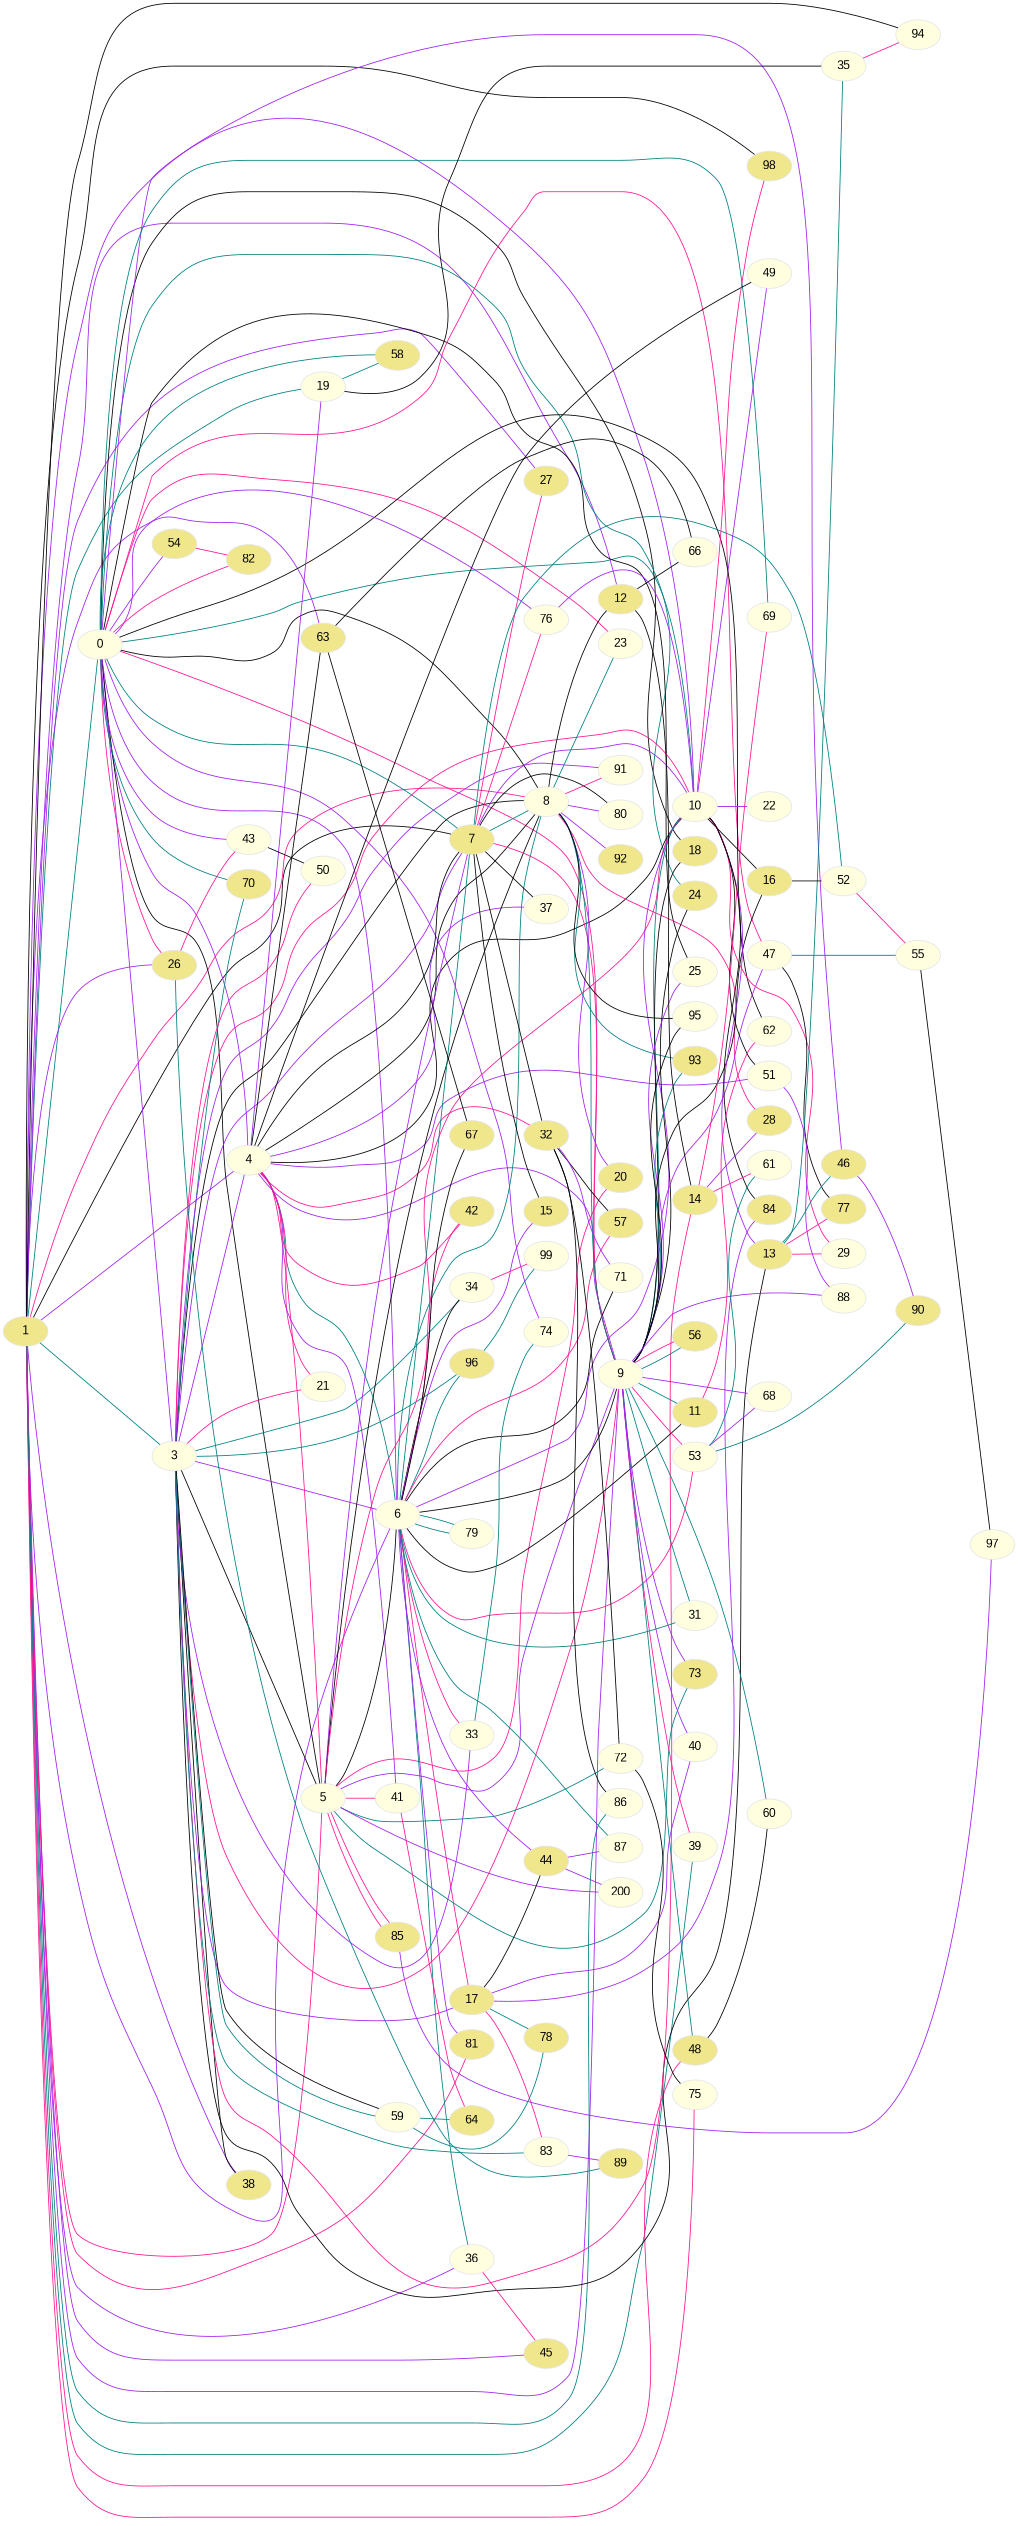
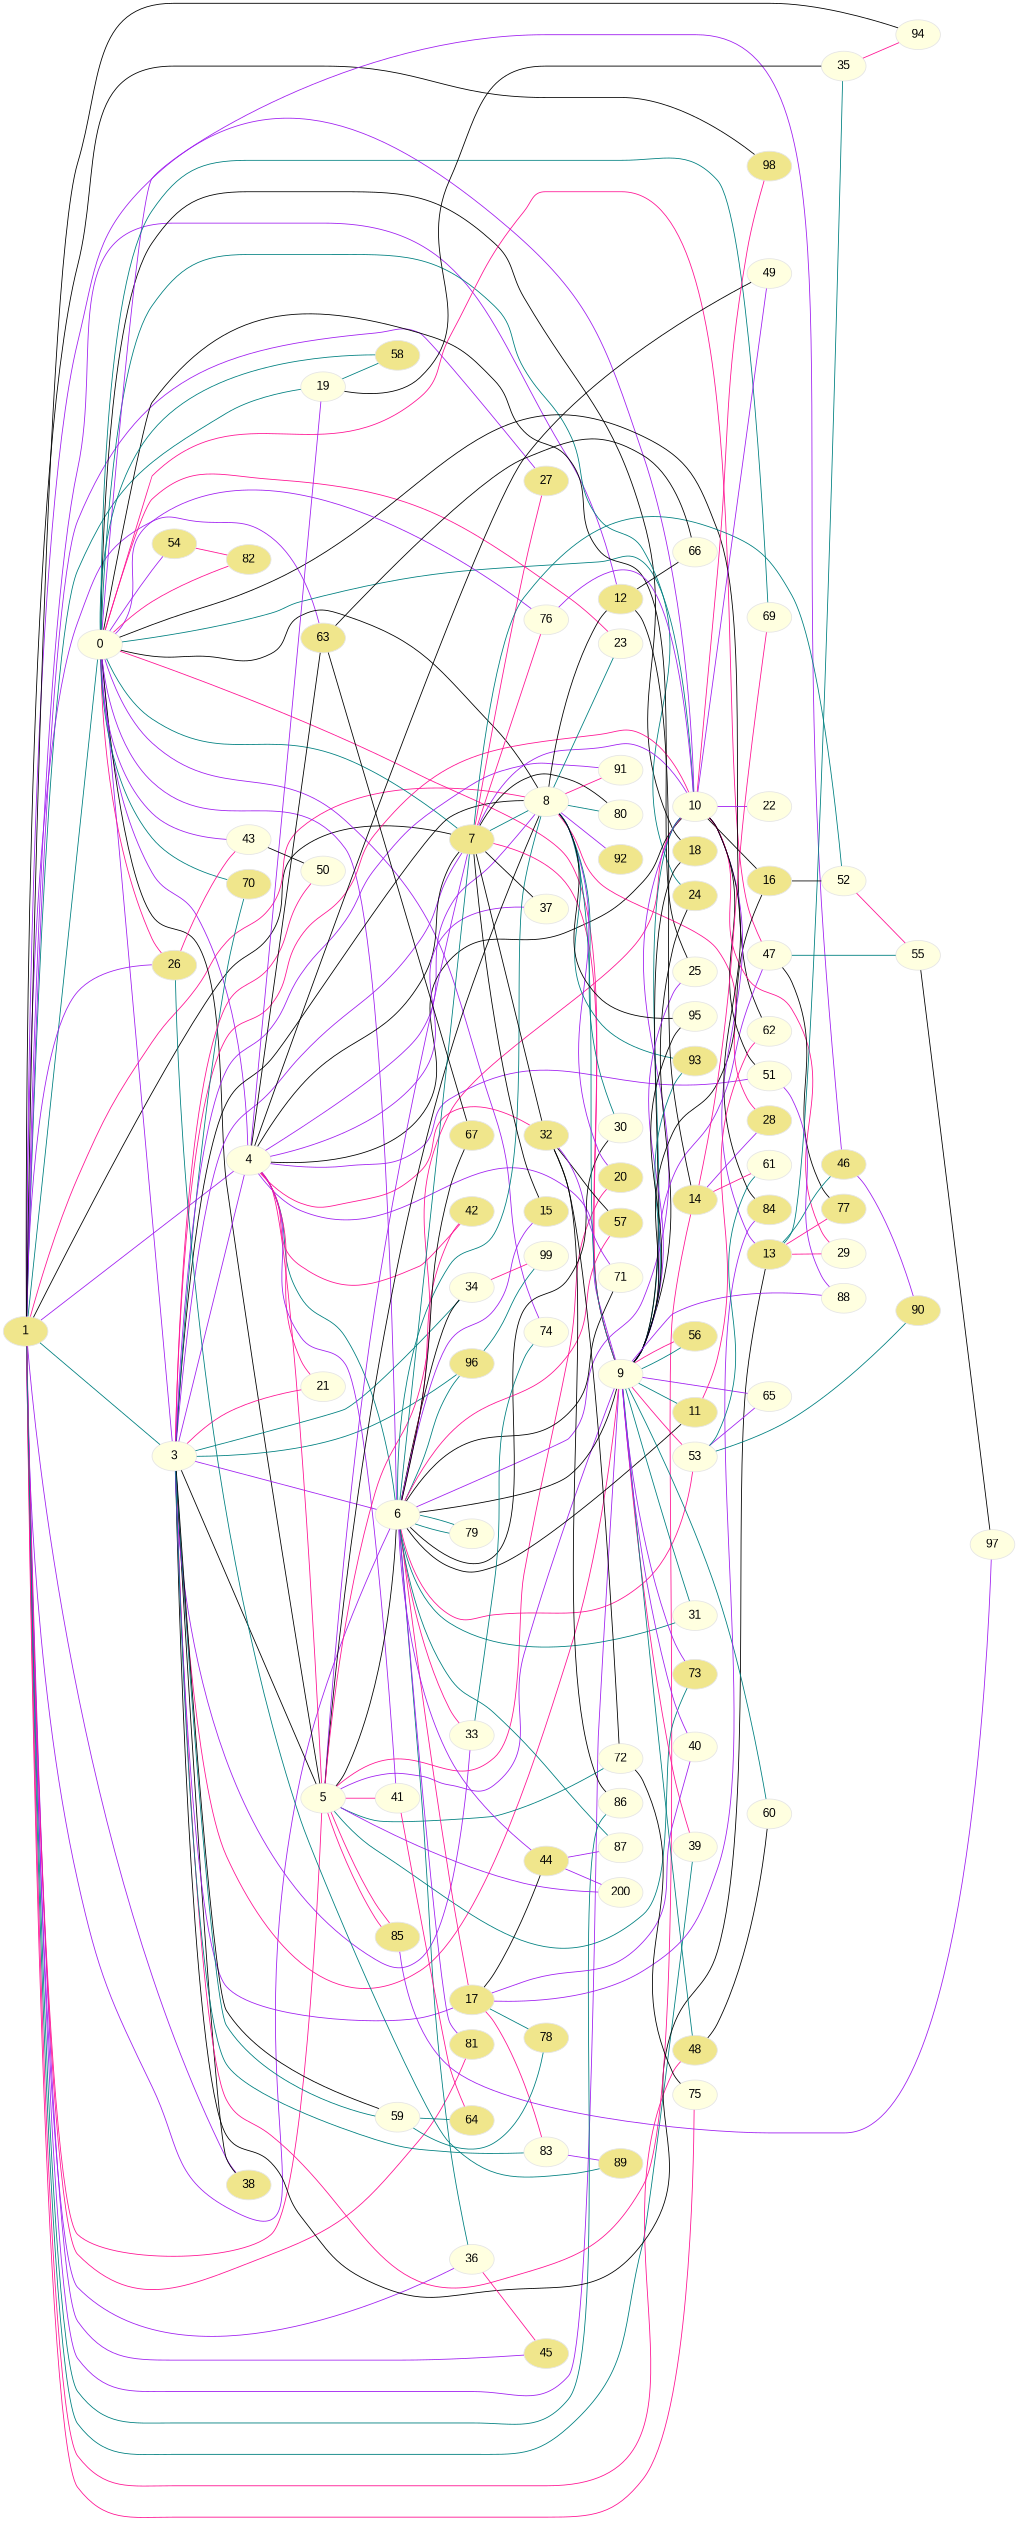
edge "8" -- "80": color purple -> teal
edge "8" -- "4": color black -> purple
node "30": added
node "68": label "68" -> "65"
